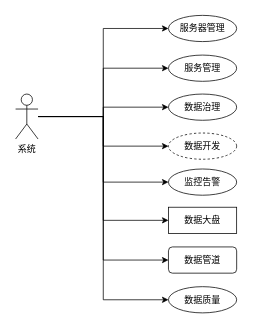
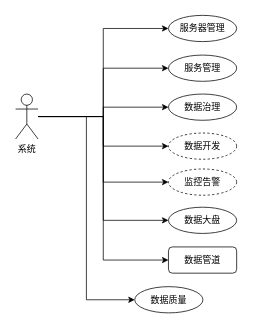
node "监控告警": style solid -> dashed
node "数据大盘": shape rectangle -> ellipse
node "数据质量": moved (203, 300) -> (169, 300)
